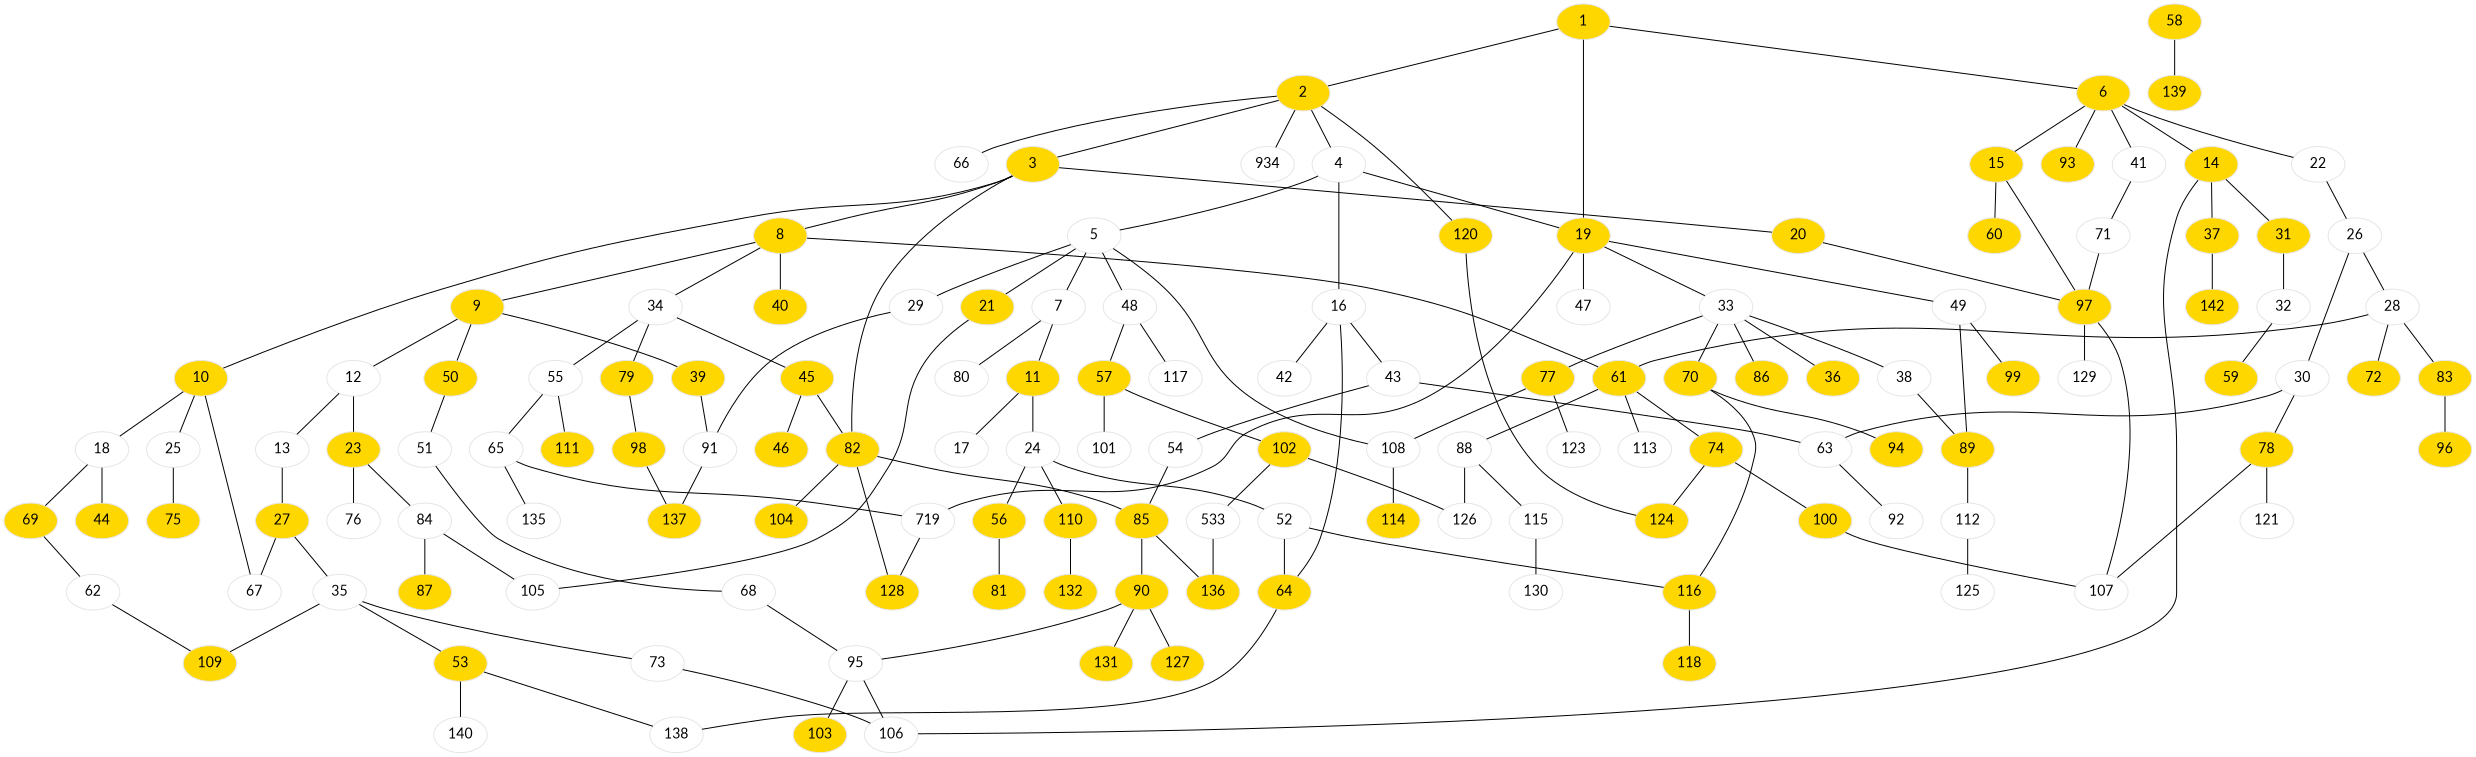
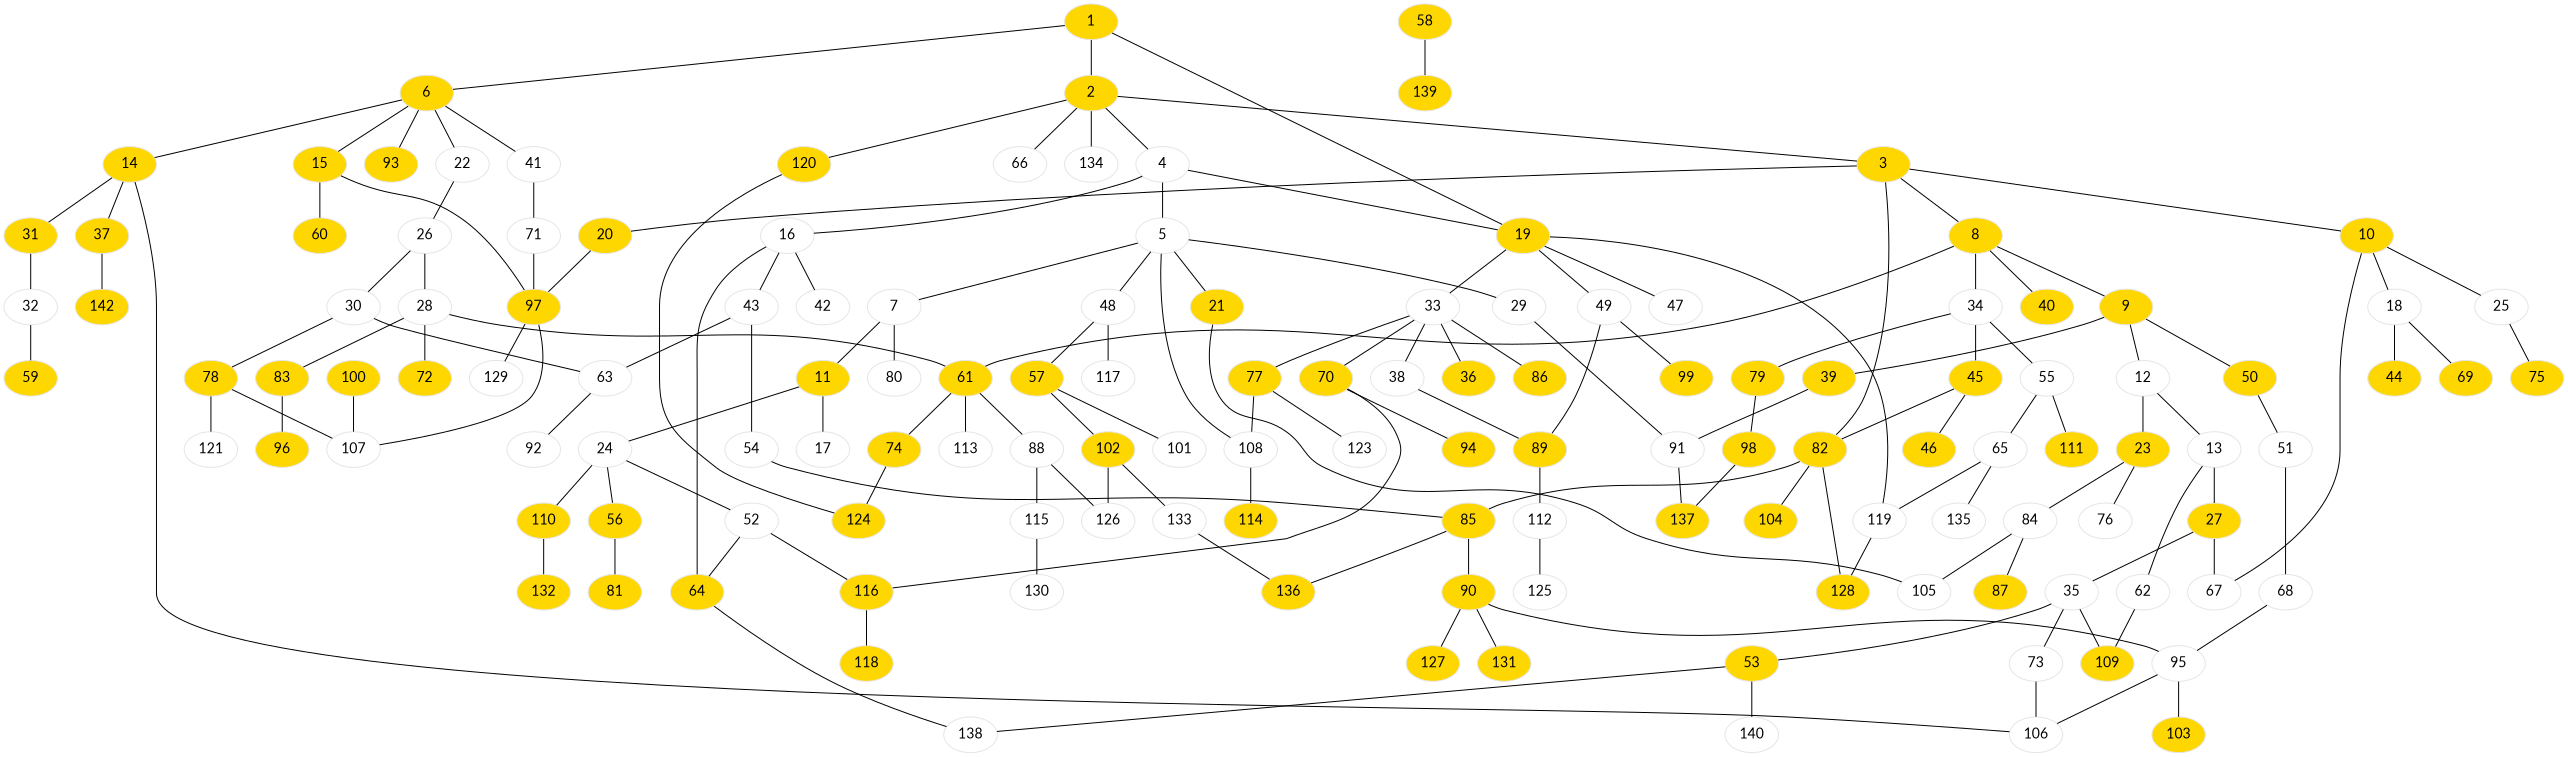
node "934": label "934" -> "134"
edge "74" -- "100": removed
node "719": label "719" -> "119"
node "533": label "533" -> "133"
edge "69" -- "62": now "13" -- "62"
